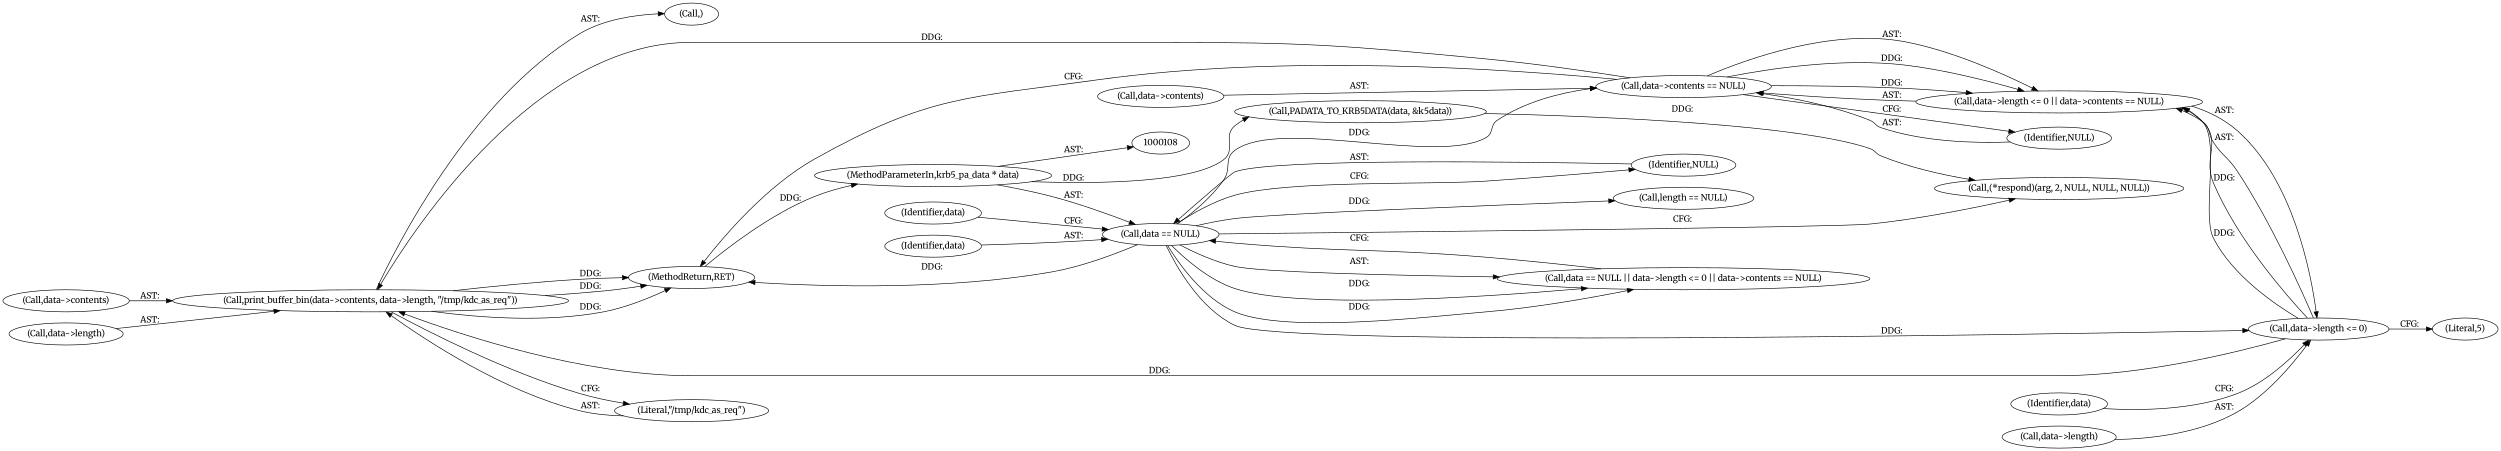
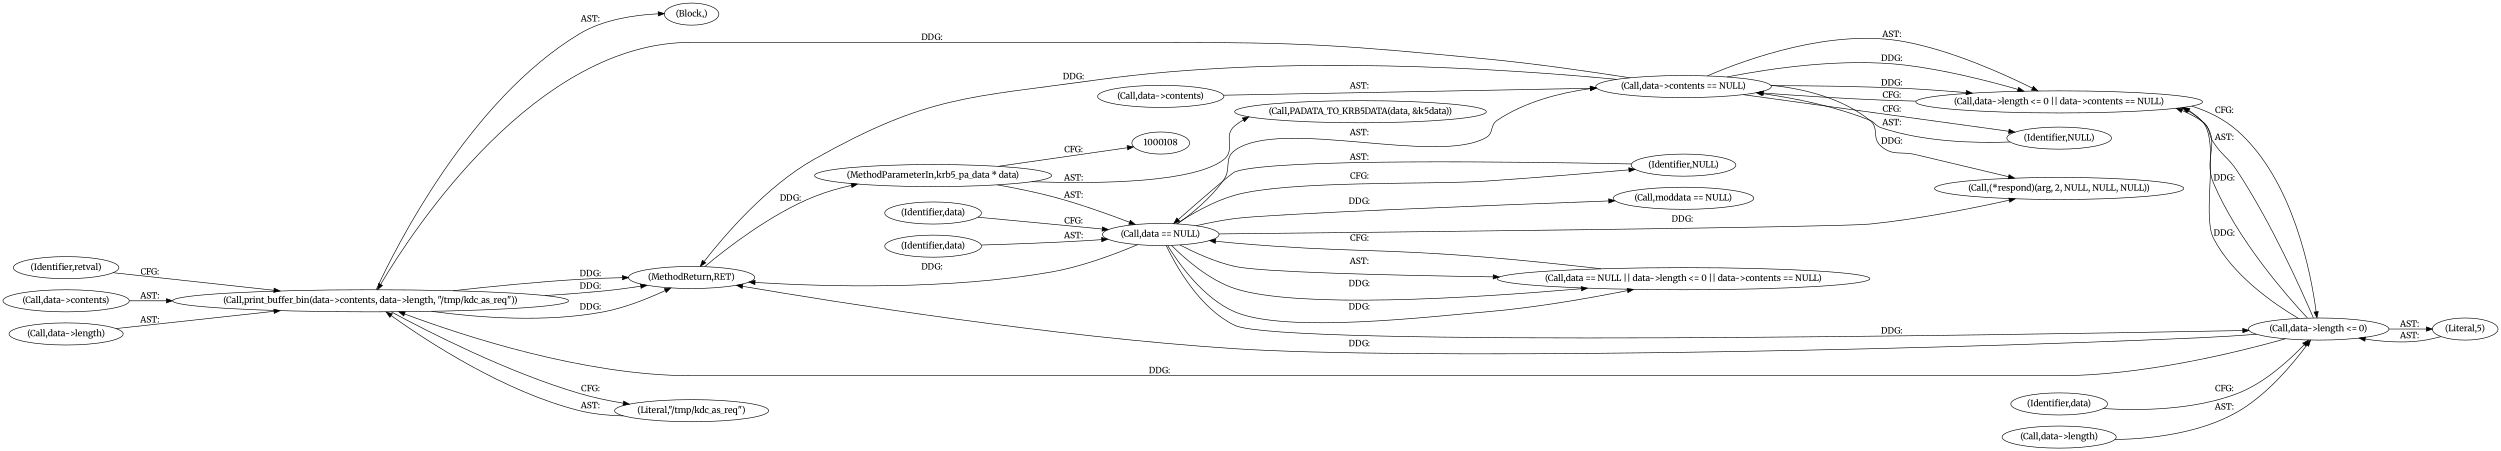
node "(Call,)": label "(Call,)" -> "(Block,)"
edge "(Call,data->contents == NULL)" -> "(MethodReturn,RET)": label "CFG: " -> "DDG: "
edge "(Call,data->length <= 0 || data->contents == NULL)" -> "(Call,data->contents == NULL)": label "AST: " -> "CFG: "
edge "(Call,data->length <= 0 || data->contents == NULL)" -> "(Call,data->length <= 0)": label "AST: " -> "CFG: "
edge "(Call,PADATA_TO_KRB5DATA(data, &k5data))" -> "(Call,(*respond)(arg, 2, NULL, NULL, NULL))": now "(Call,data->contents == NULL)" -> "(Call,(*respond)(arg, 2, NULL, NULL, NULL))"
edge "(Call,data == NULL)" -> "(Call,data->contents == NULL)": label "DDG: " -> "AST: "
edge "(MethodParameterIn,krb5_pa_data * data)" -> "1000108": label "AST: " -> "CFG: "
edge "(MethodParameterIn,krb5_pa_data * data)" -> "(Call,PADATA_TO_KRB5DATA(data, &k5data))": label "DDG: " -> "AST: "
node "(Call,length == NULL)": label "(Call,length == NULL)" -> "(Call,moddata == NULL)"
edge "(Call,data == NULL)" -> "(Call,(*respond)(arg, 2, NULL, NULL, NULL))": label "CFG: " -> "DDG: "
node "(Identifier,retval)": added
edge "(Call,data->length <= 0)" -> "(Literal,5)": label "CFG: " -> "AST: "
edge "(Literal,5)" -> "(Call,data->length <= 0)": added, label "AST:"
edge "(Call,data->length <= 0)" -> "(MethodReturn,RET)": added, label "DDG:"
